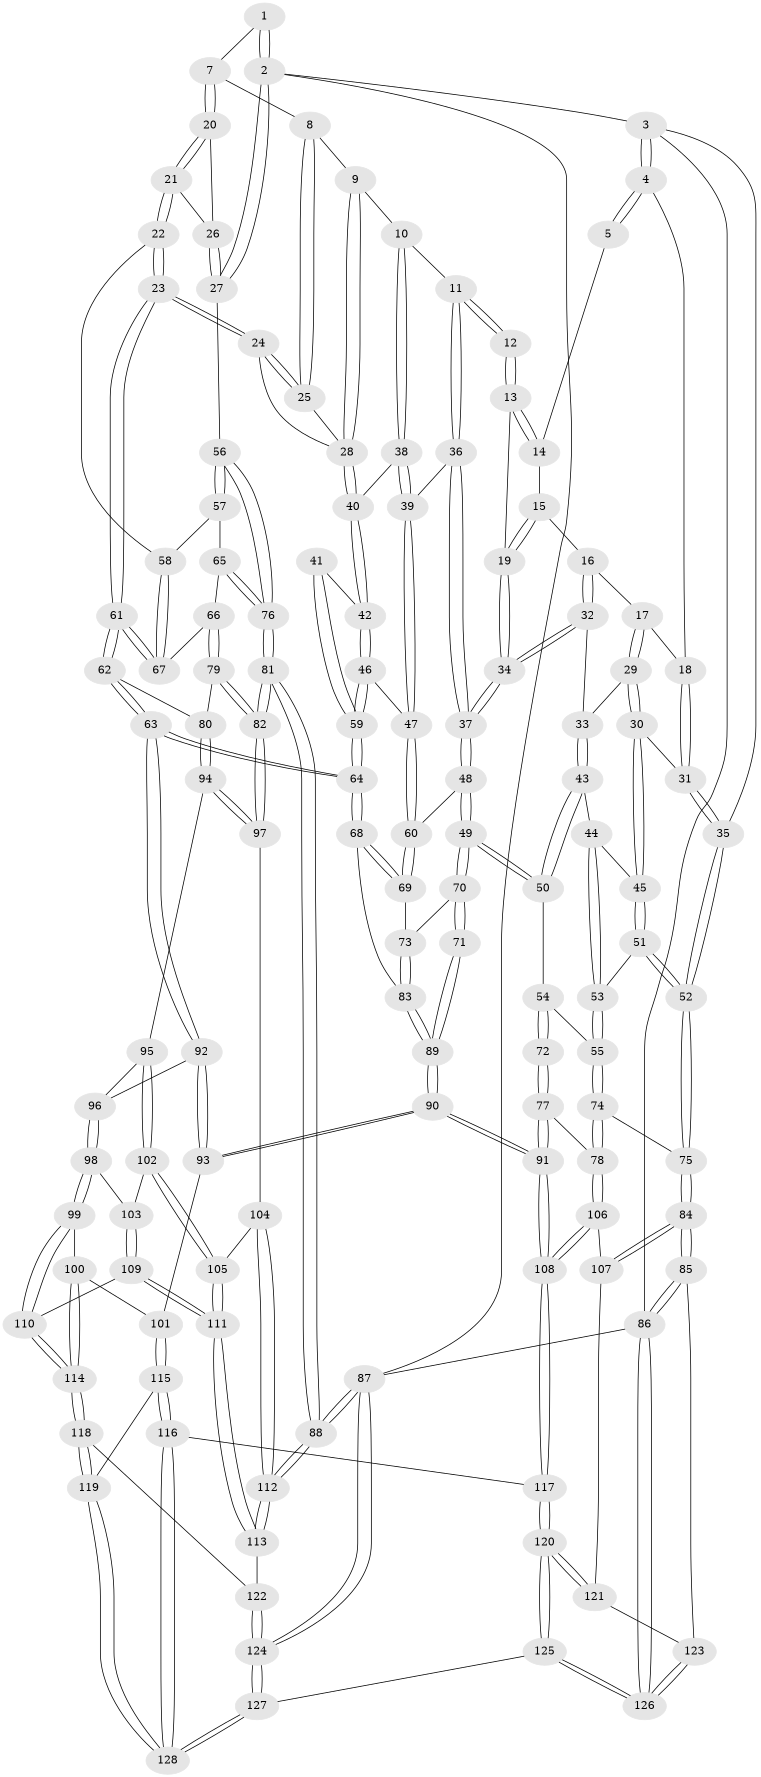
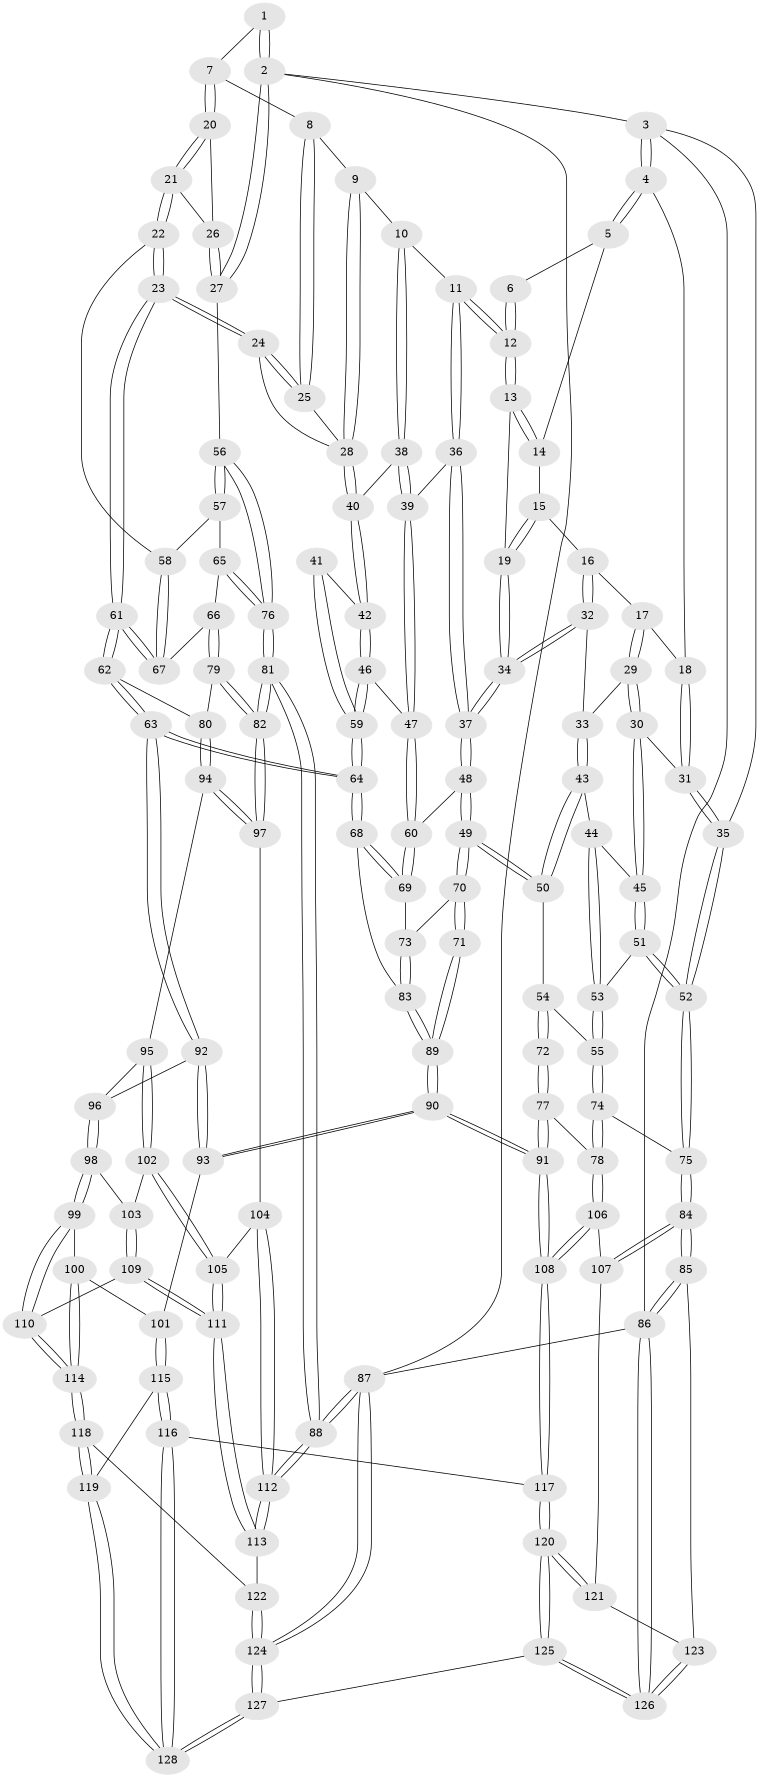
node "6": added
